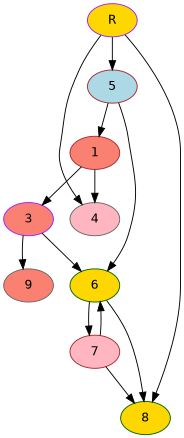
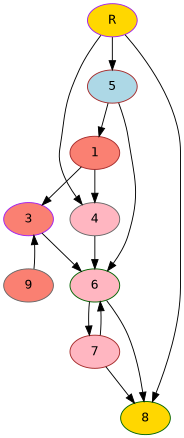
edge "3" -> "9": reversed
edge "4" -> "6": added
node "6": fillcolor gold -> lightpink
